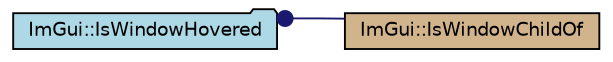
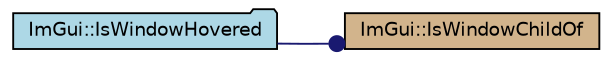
edge "ImGui::IsWindowChildOf" -> "ImGui::IsWindowHovered": reversed
